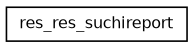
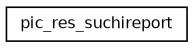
node "res_res_suchireport": label "res_res_suchireport" -> "pic_res_suchireport"
